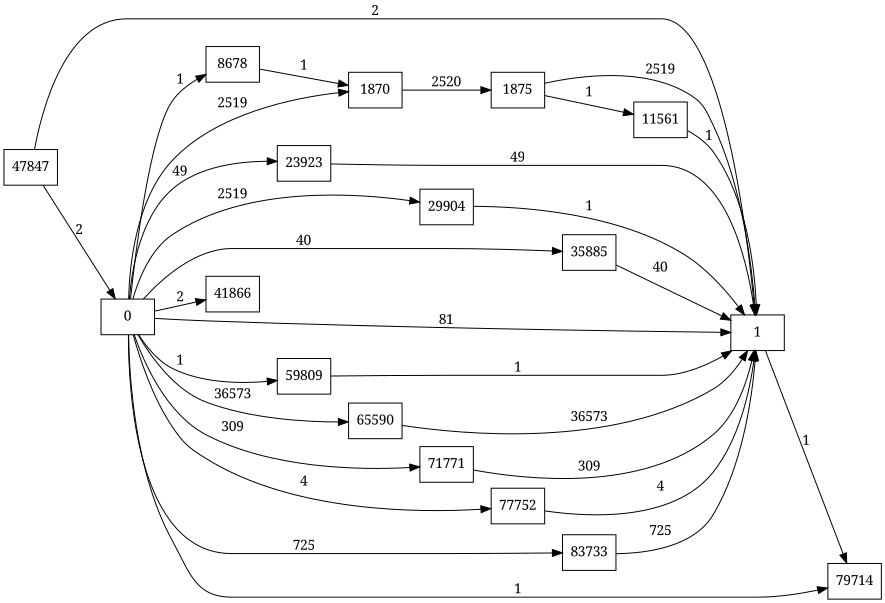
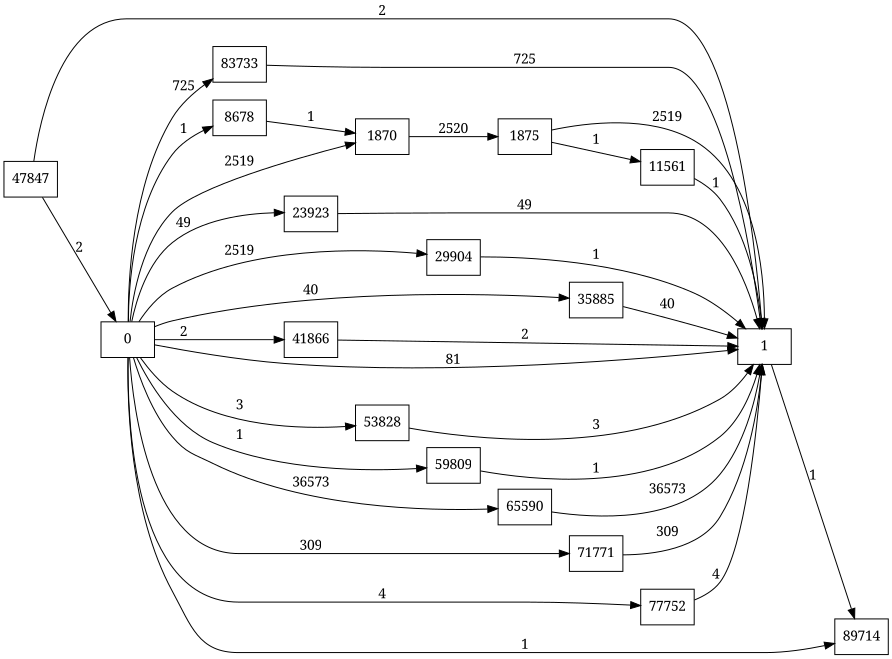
edge "41866" -> "1": added, label "2"
node "53828": added
node "79714": label "79714" -> "89714"
